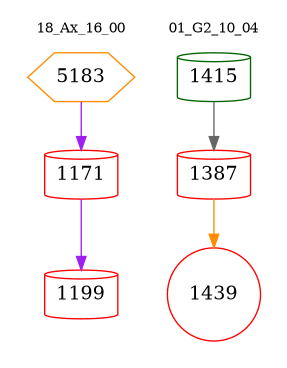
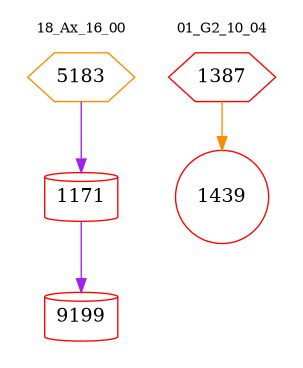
node "1415": removed
node "1387": shape cylinder -> hexagon
node "1199": label "1199" -> "9199"
